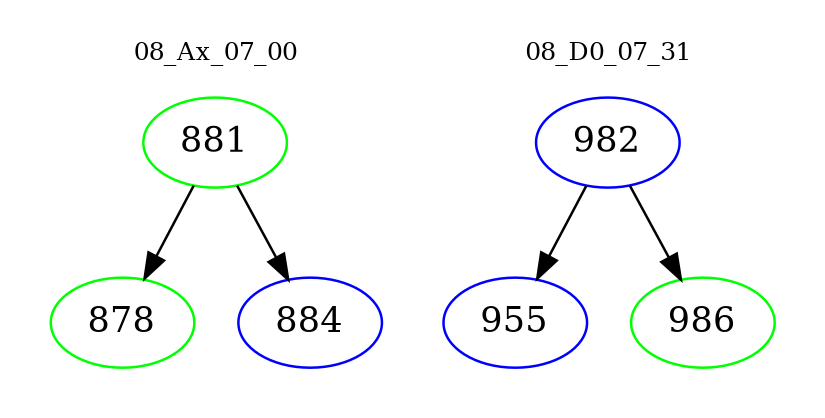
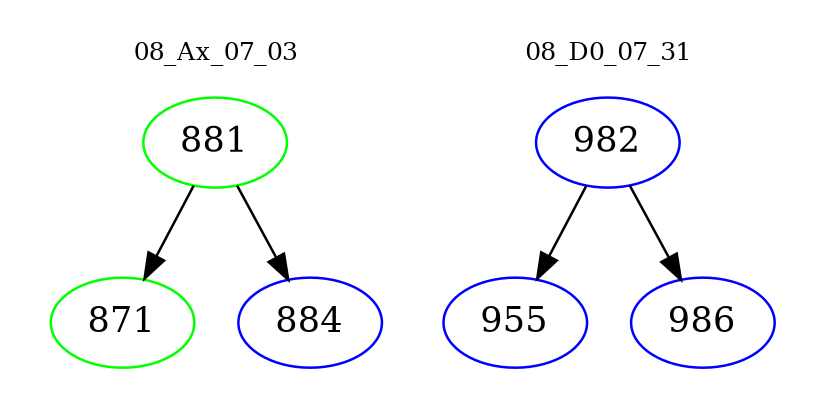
cluster "08_Ax_07_00": label "08_Ax_07_00" -> "08_Ax_07_03"
node "878": label "878" -> "871"
node "986": color green -> blue
